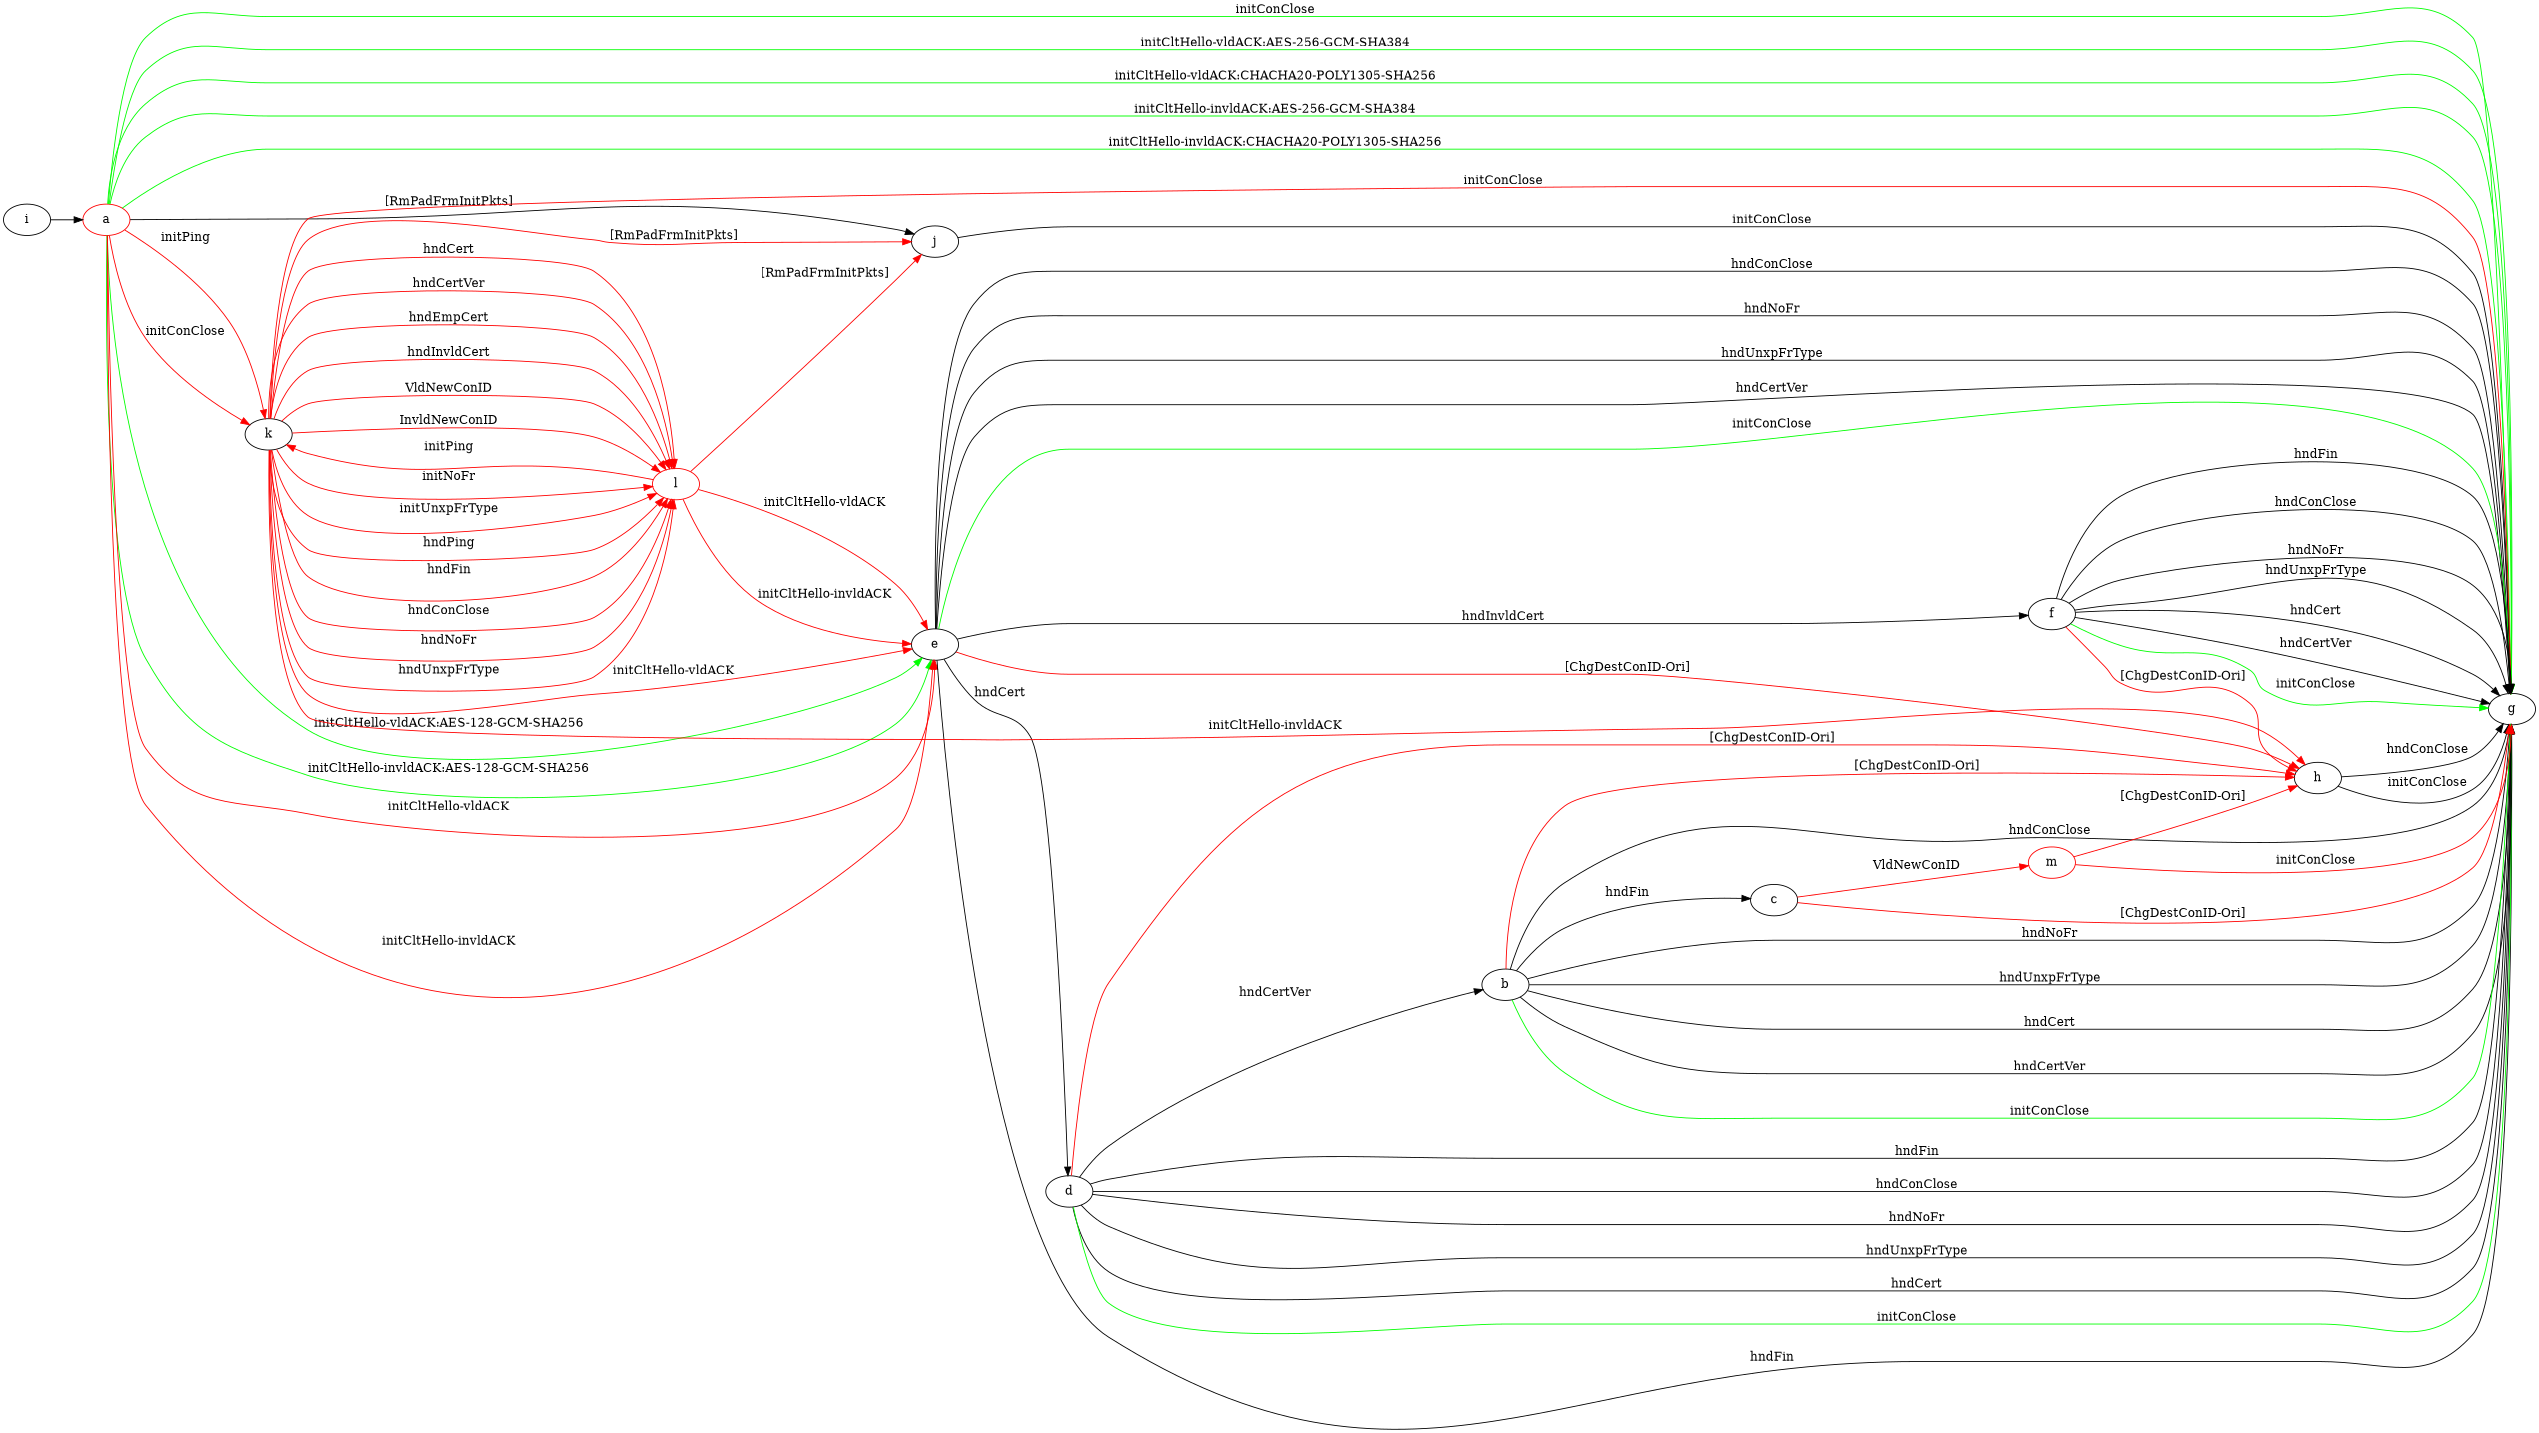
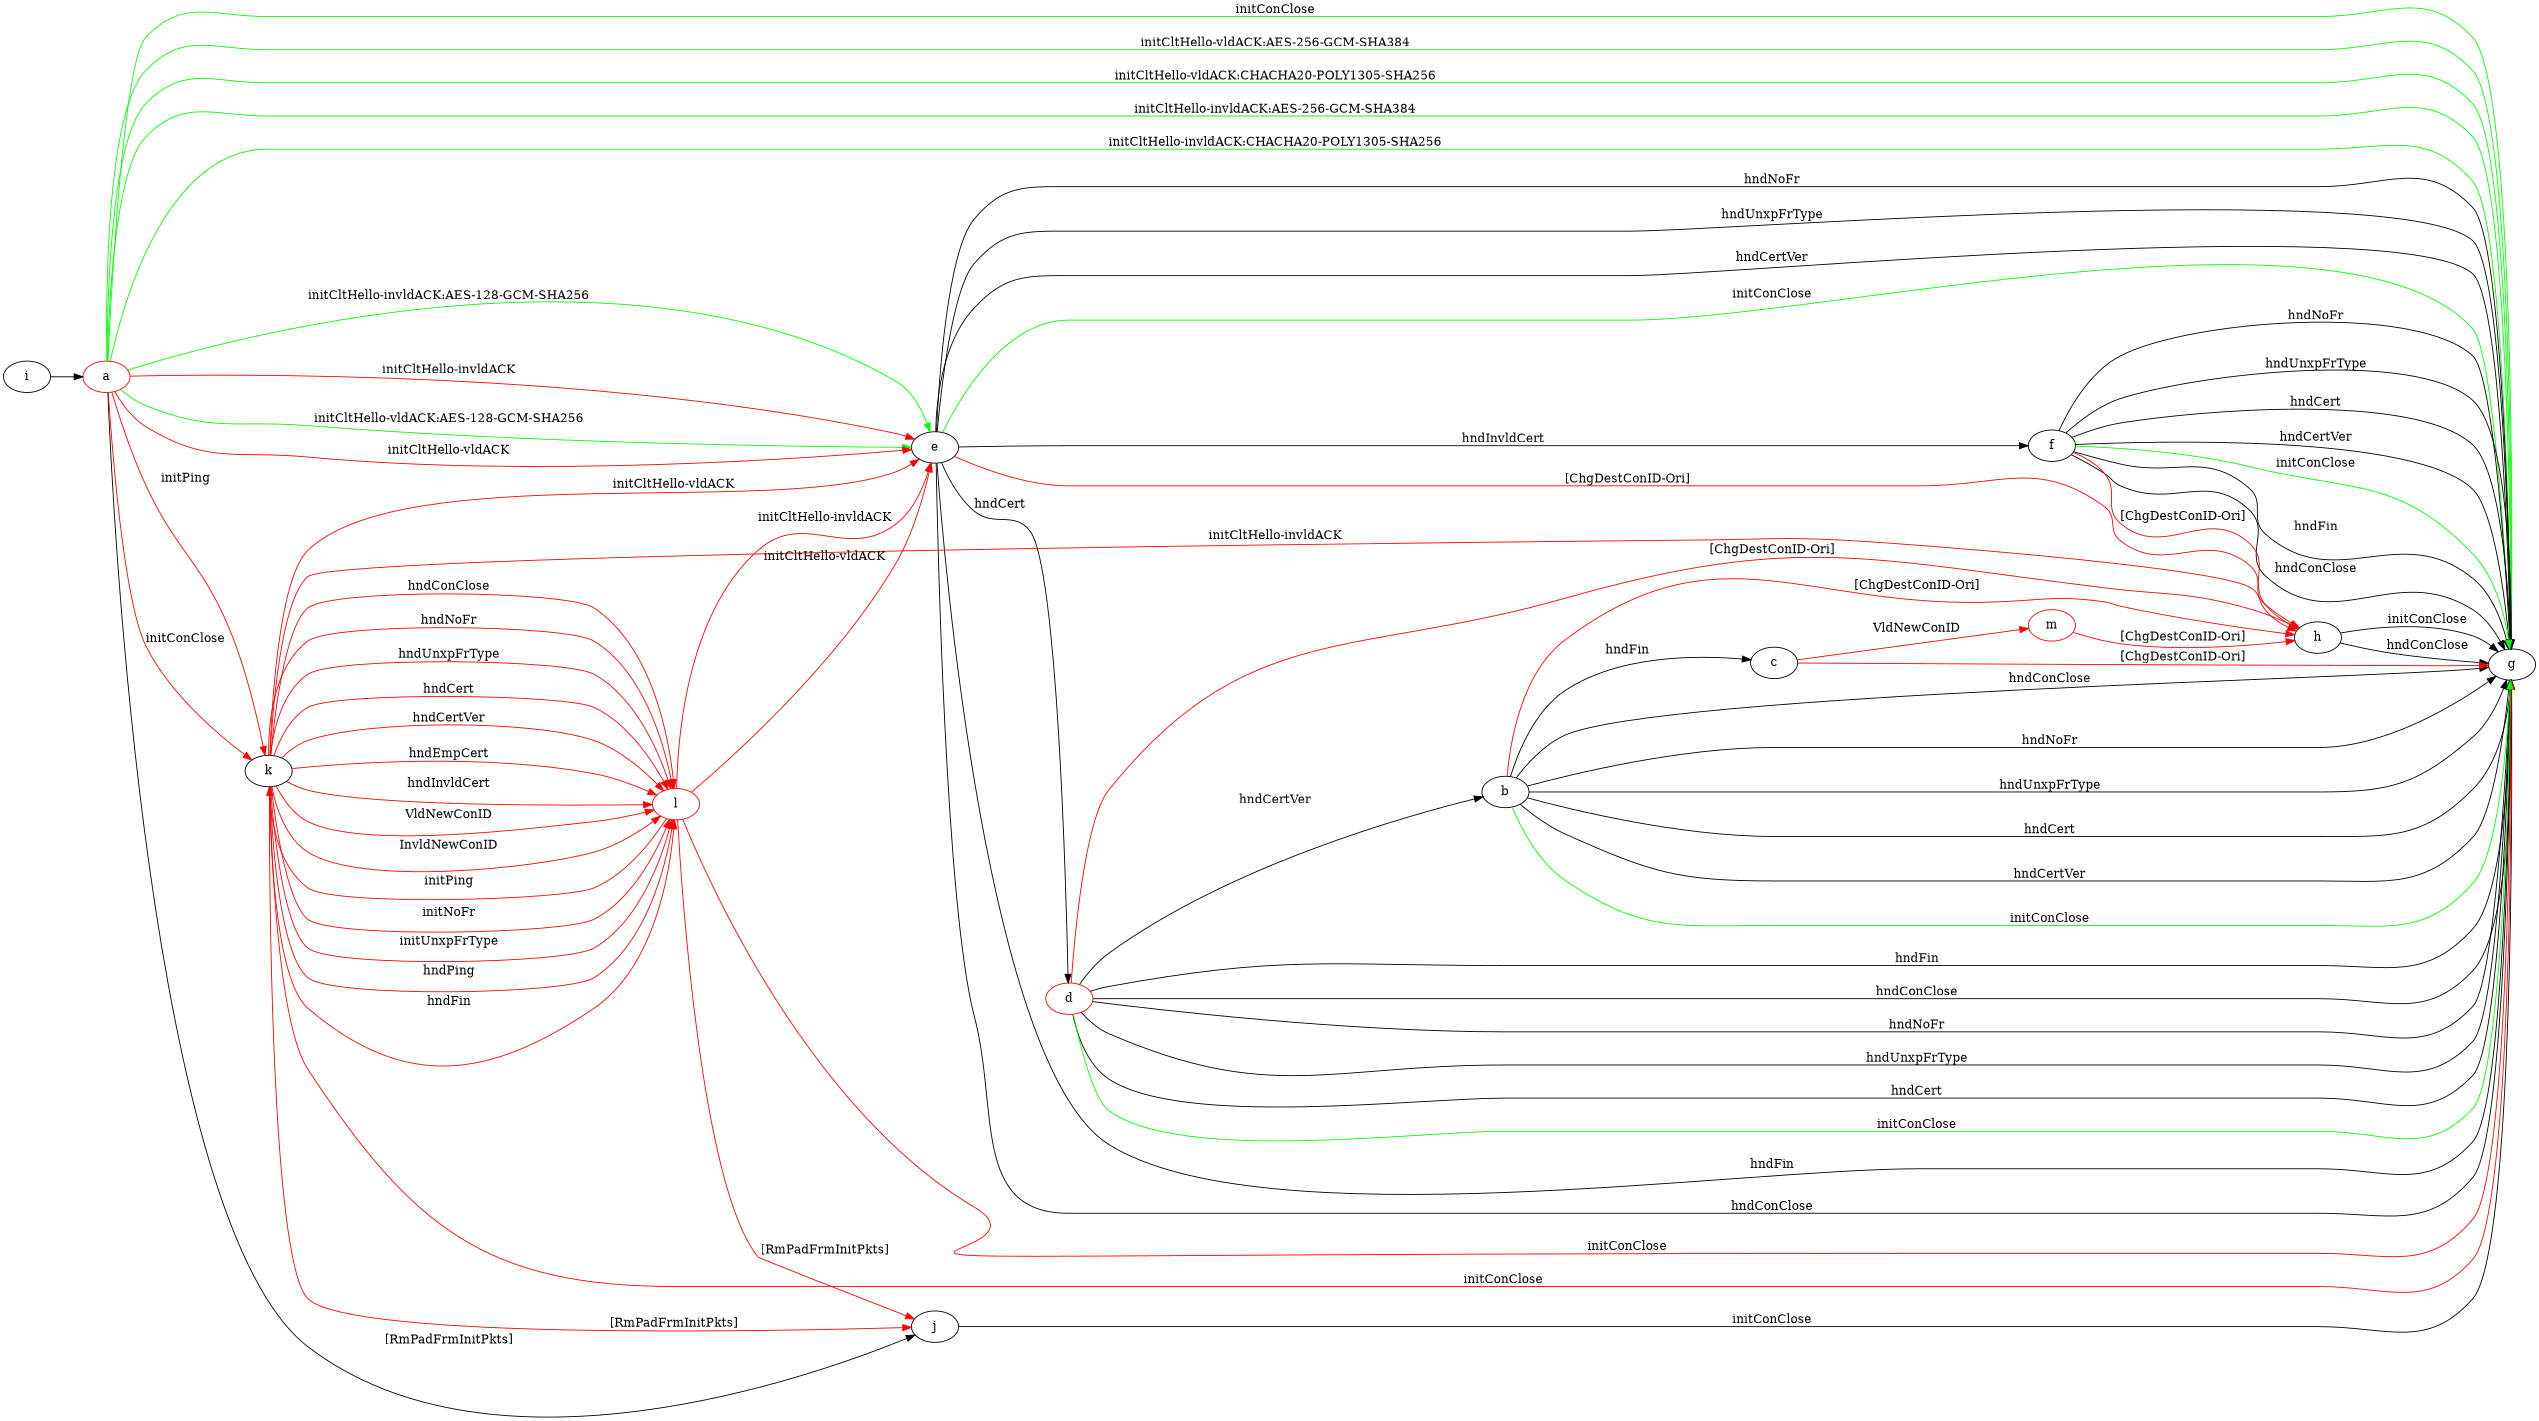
edge "m" -> "g": now "l" -> "g"
node "d": color black -> red
